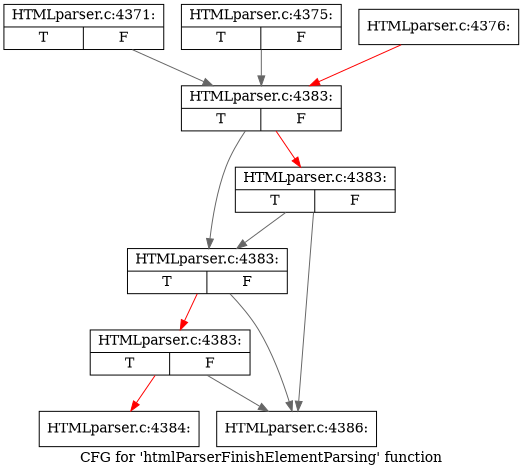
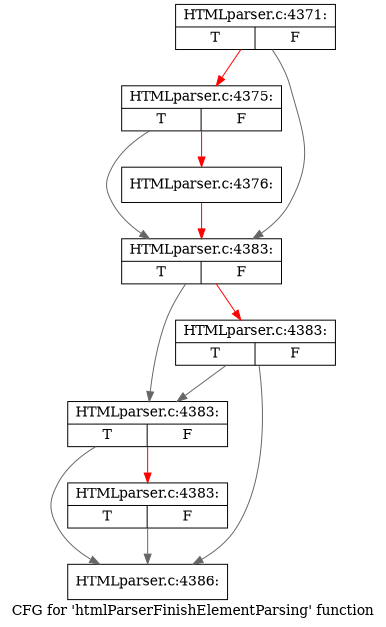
edge "HTMLparser.c:4371:" -> "HTMLparser.c:4375:": added
edge "HTMLparser.c:4375:" -> "HTMLparser.c:4376:": added
node "HTMLparser.c:4384:": removed
